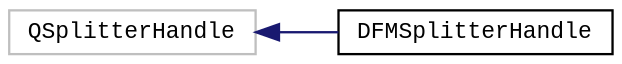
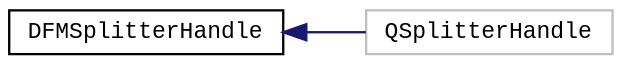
edge "DFMSplitterHandle" -> "QSplitterHandle": reversed
